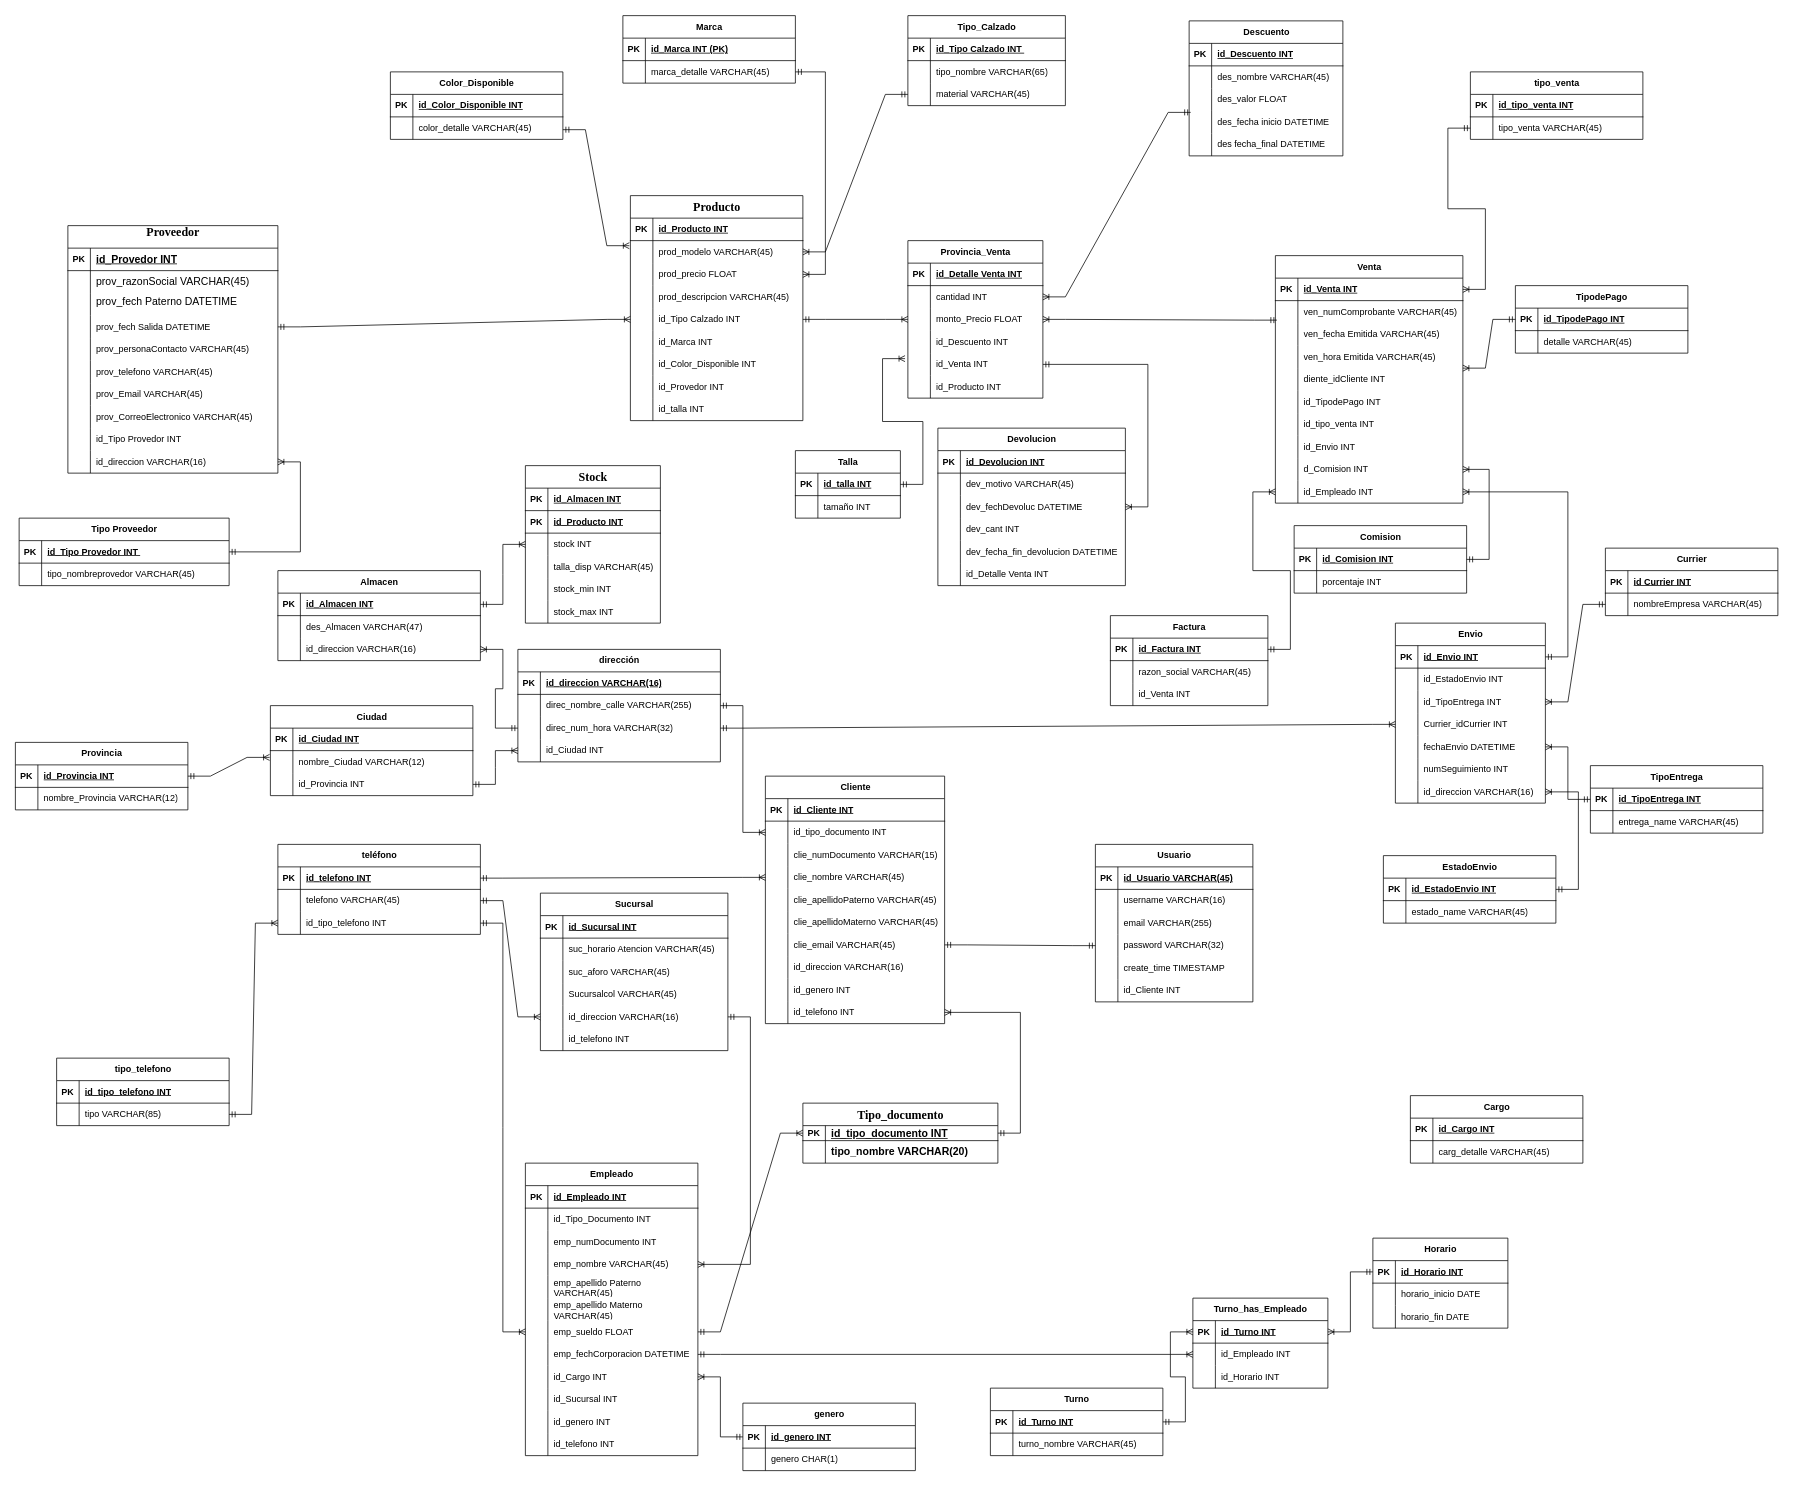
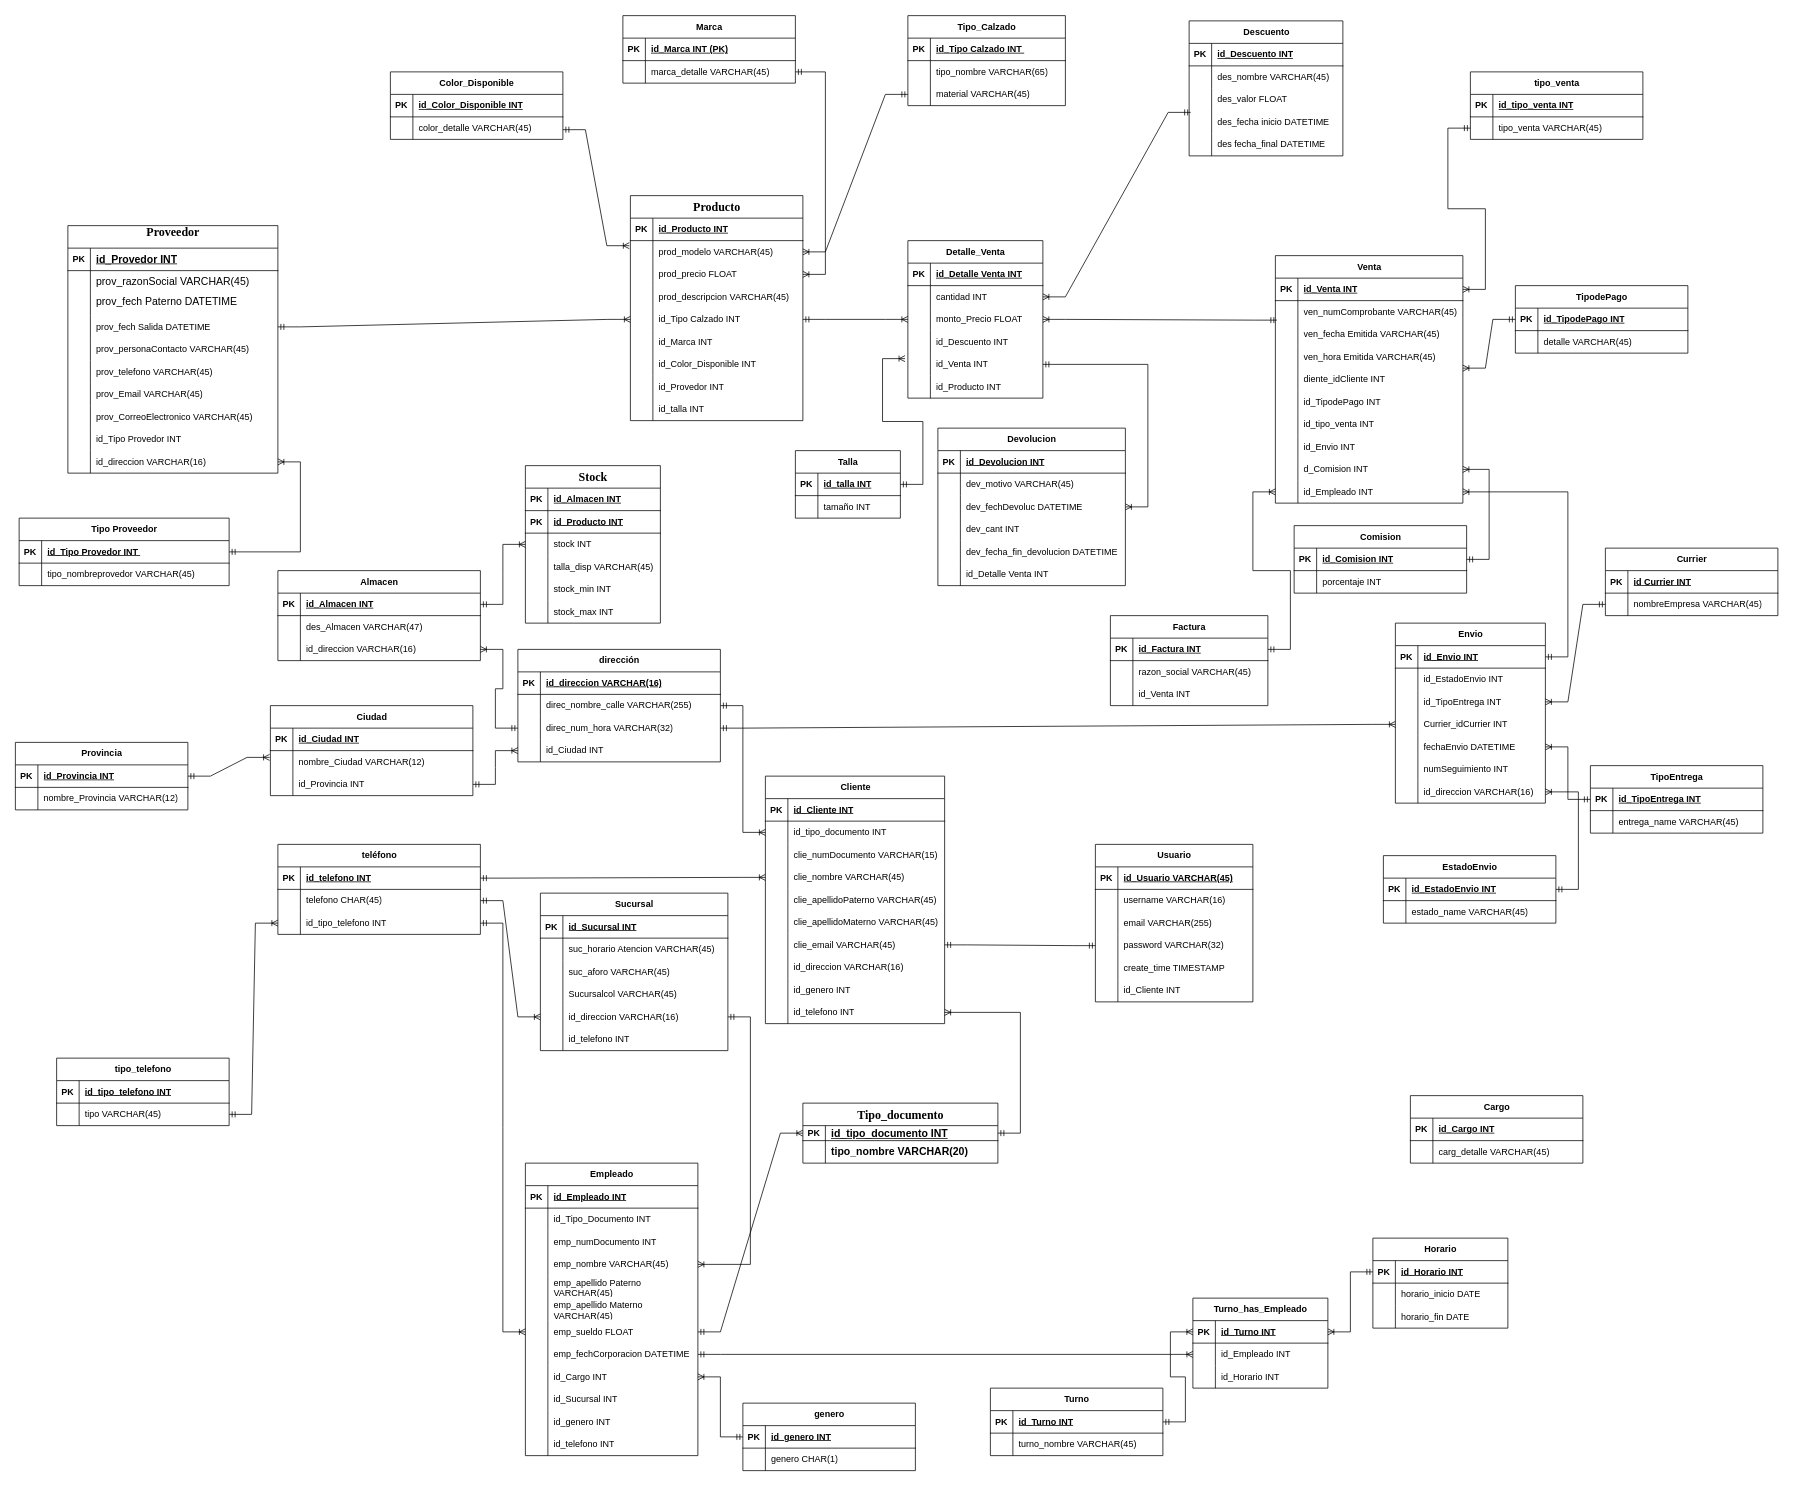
node "Provincia_Venta": label "Provincia_Venta" -> "Detalle_Venta"
node "telefono VARCHAR(45)": label "telefono VARCHAR(45)" -> "telefono CHAR(45)"
node "tipo VARCHAR(85)": label "tipo VARCHAR(85)" -> "tipo VARCHAR(45)"
